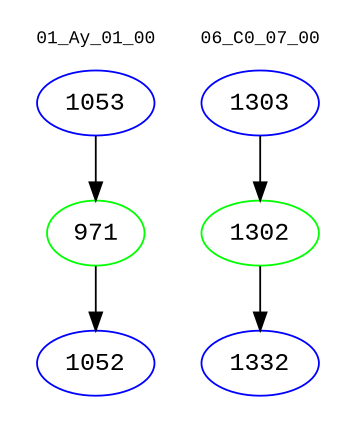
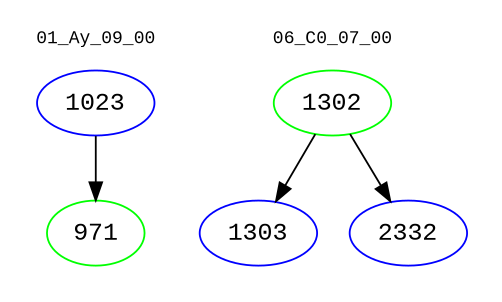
cluster "01_Ay_01_00": label "01_Ay_01_00" -> "01_Ay_09_00"
node "1053": label "1053" -> "1023"
edge "1303" -> "1302": reversed
node "1052": removed
node "1332": label "1332" -> "2332"
